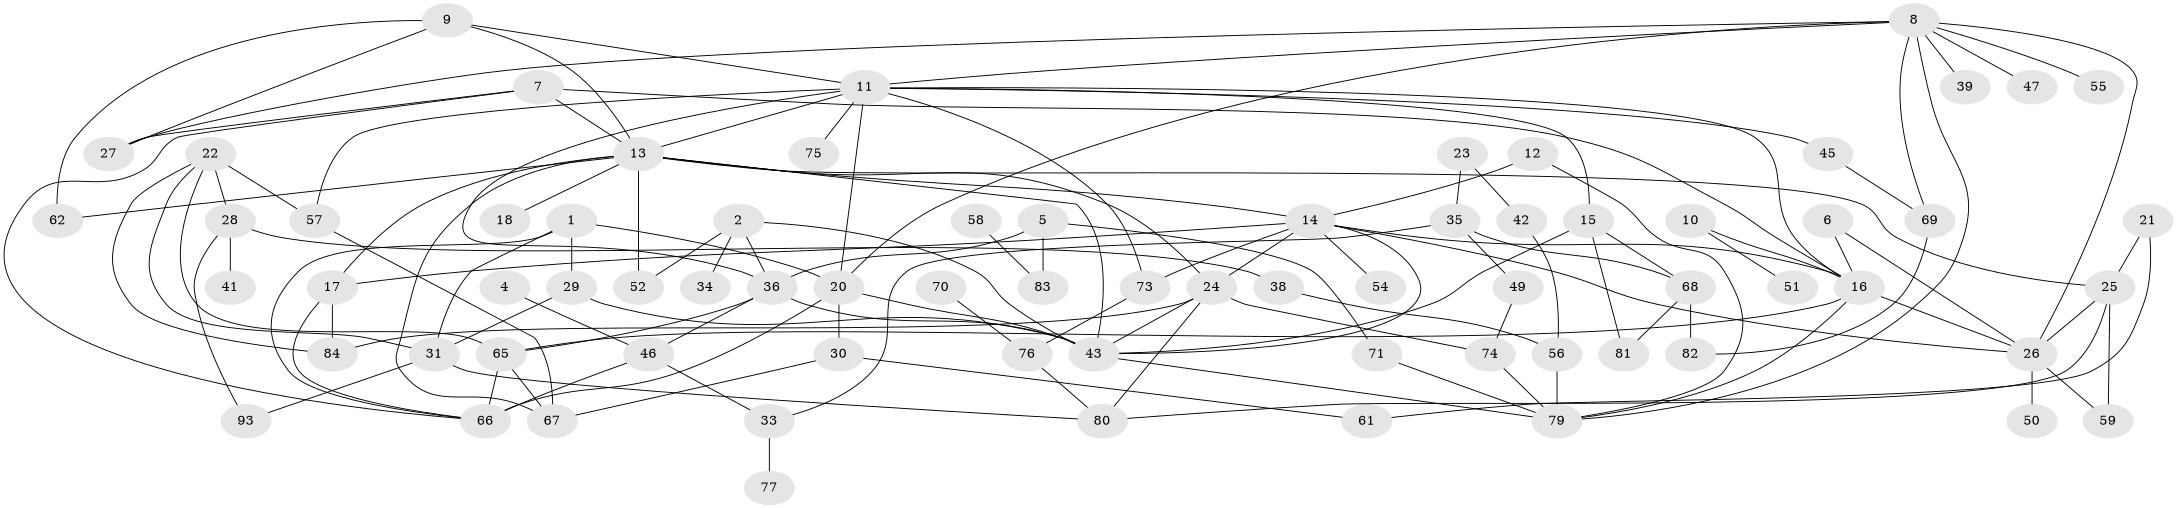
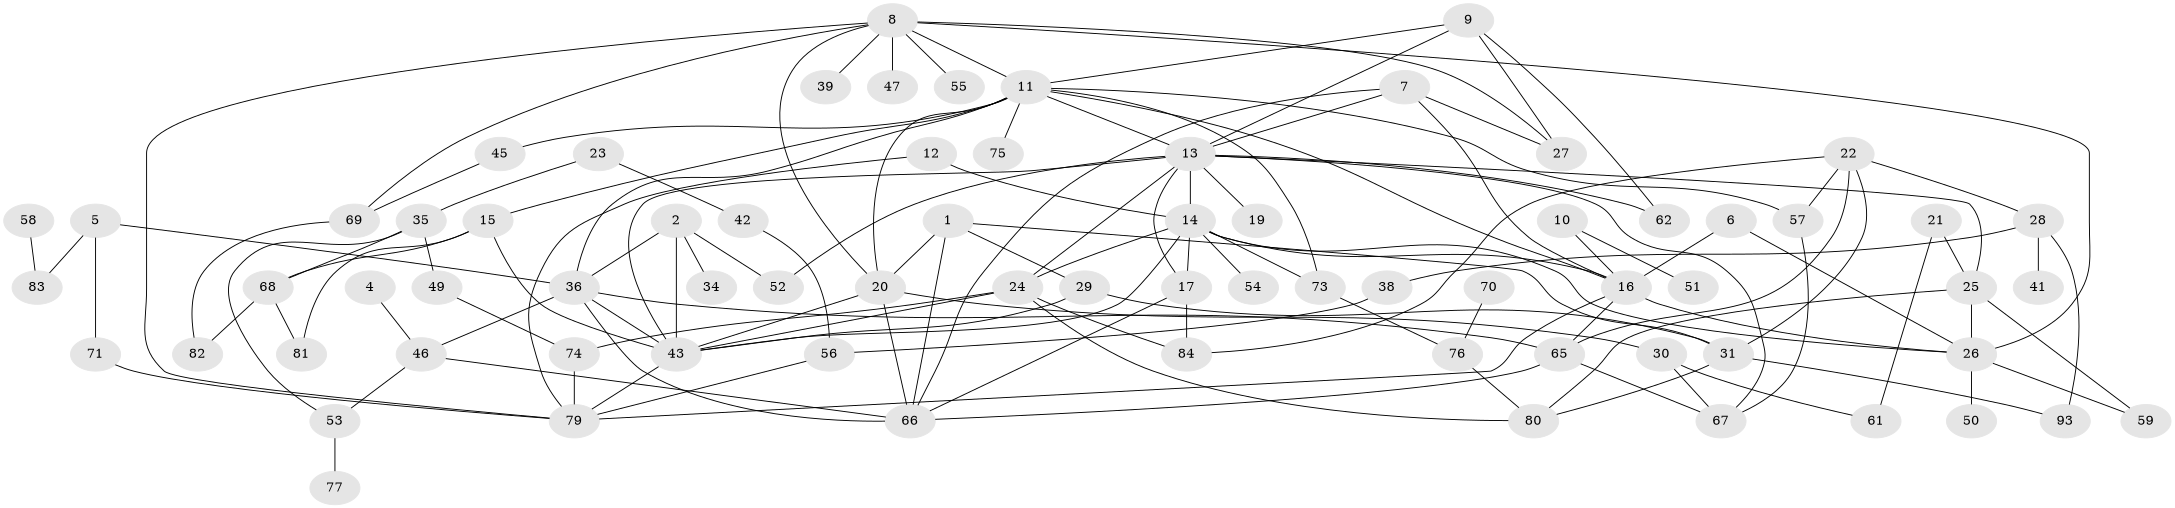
node "18": label "18" -> "19"
edge "36" -- "66": added
node "33": label "33" -> "53"
